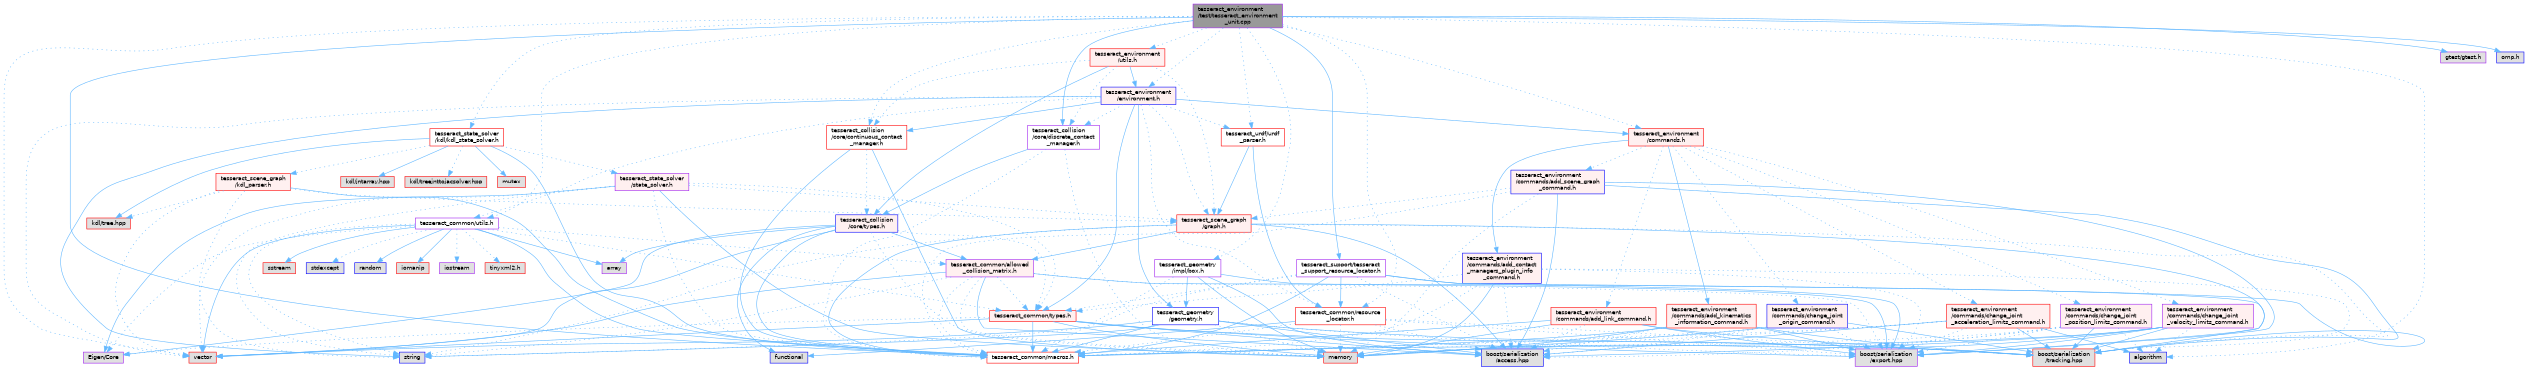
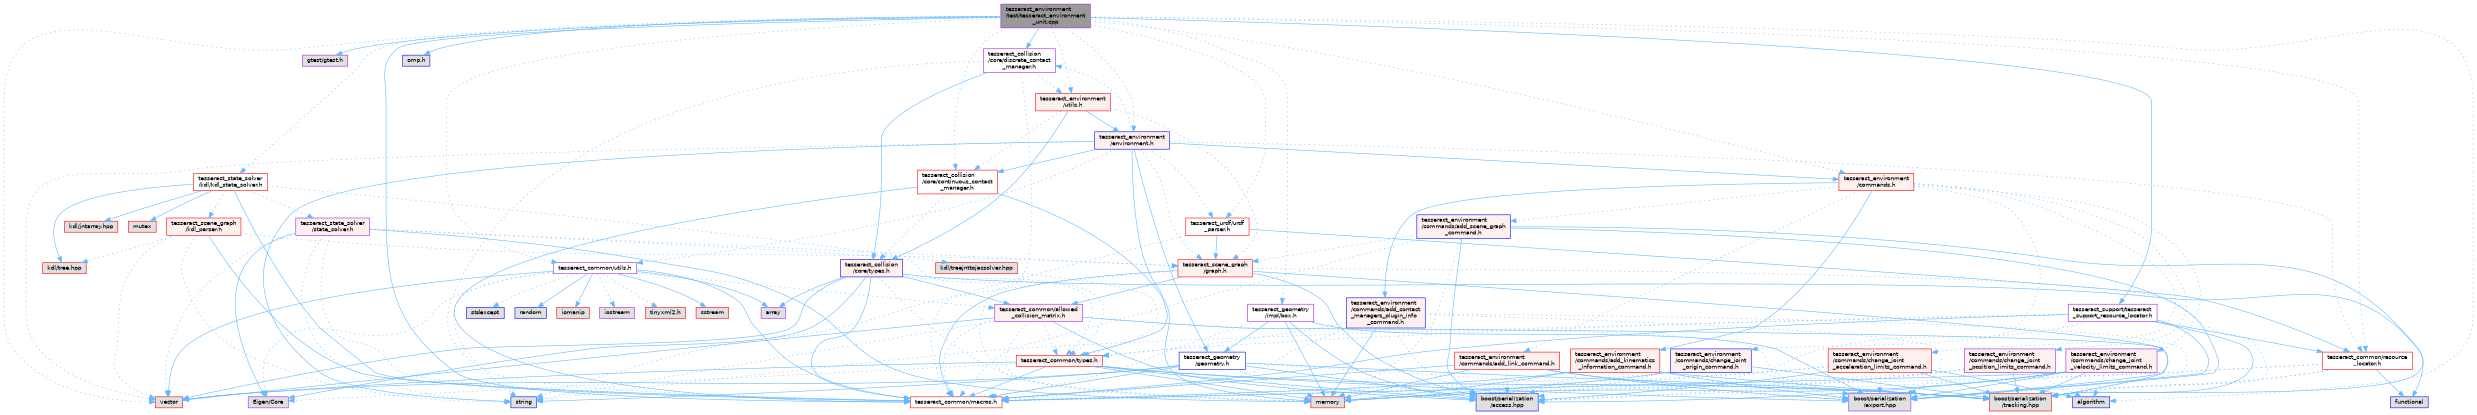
edge "tesseract_environment /utils.h" -> "tesseract_collision /core/discrete_contact _manager.h": reversed
edge "tesseract_common/utils.h" -> "tesseract_common/types.h": now "kdl/treejnttojacsolver.hpp" -> "tesseract_common/types.h"
edge "tesseract_common/resource _locator.h" -> "tesseract_common/macros.h": now "tesseract_urdf/urdf _parser.h" -> "tesseract_common/macros.h"
